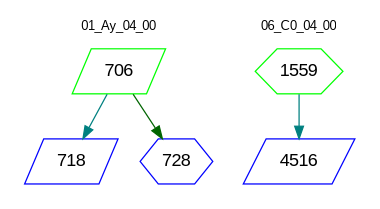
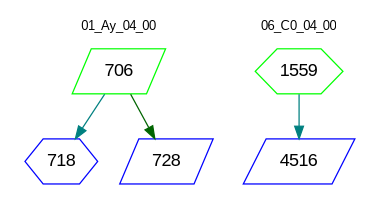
node "718": shape parallelogram -> hexagon
node "728": shape hexagon -> parallelogram
